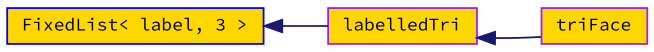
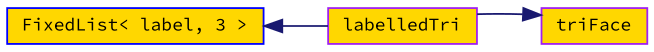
edge "triFace" -> "labelledTri": reversed
